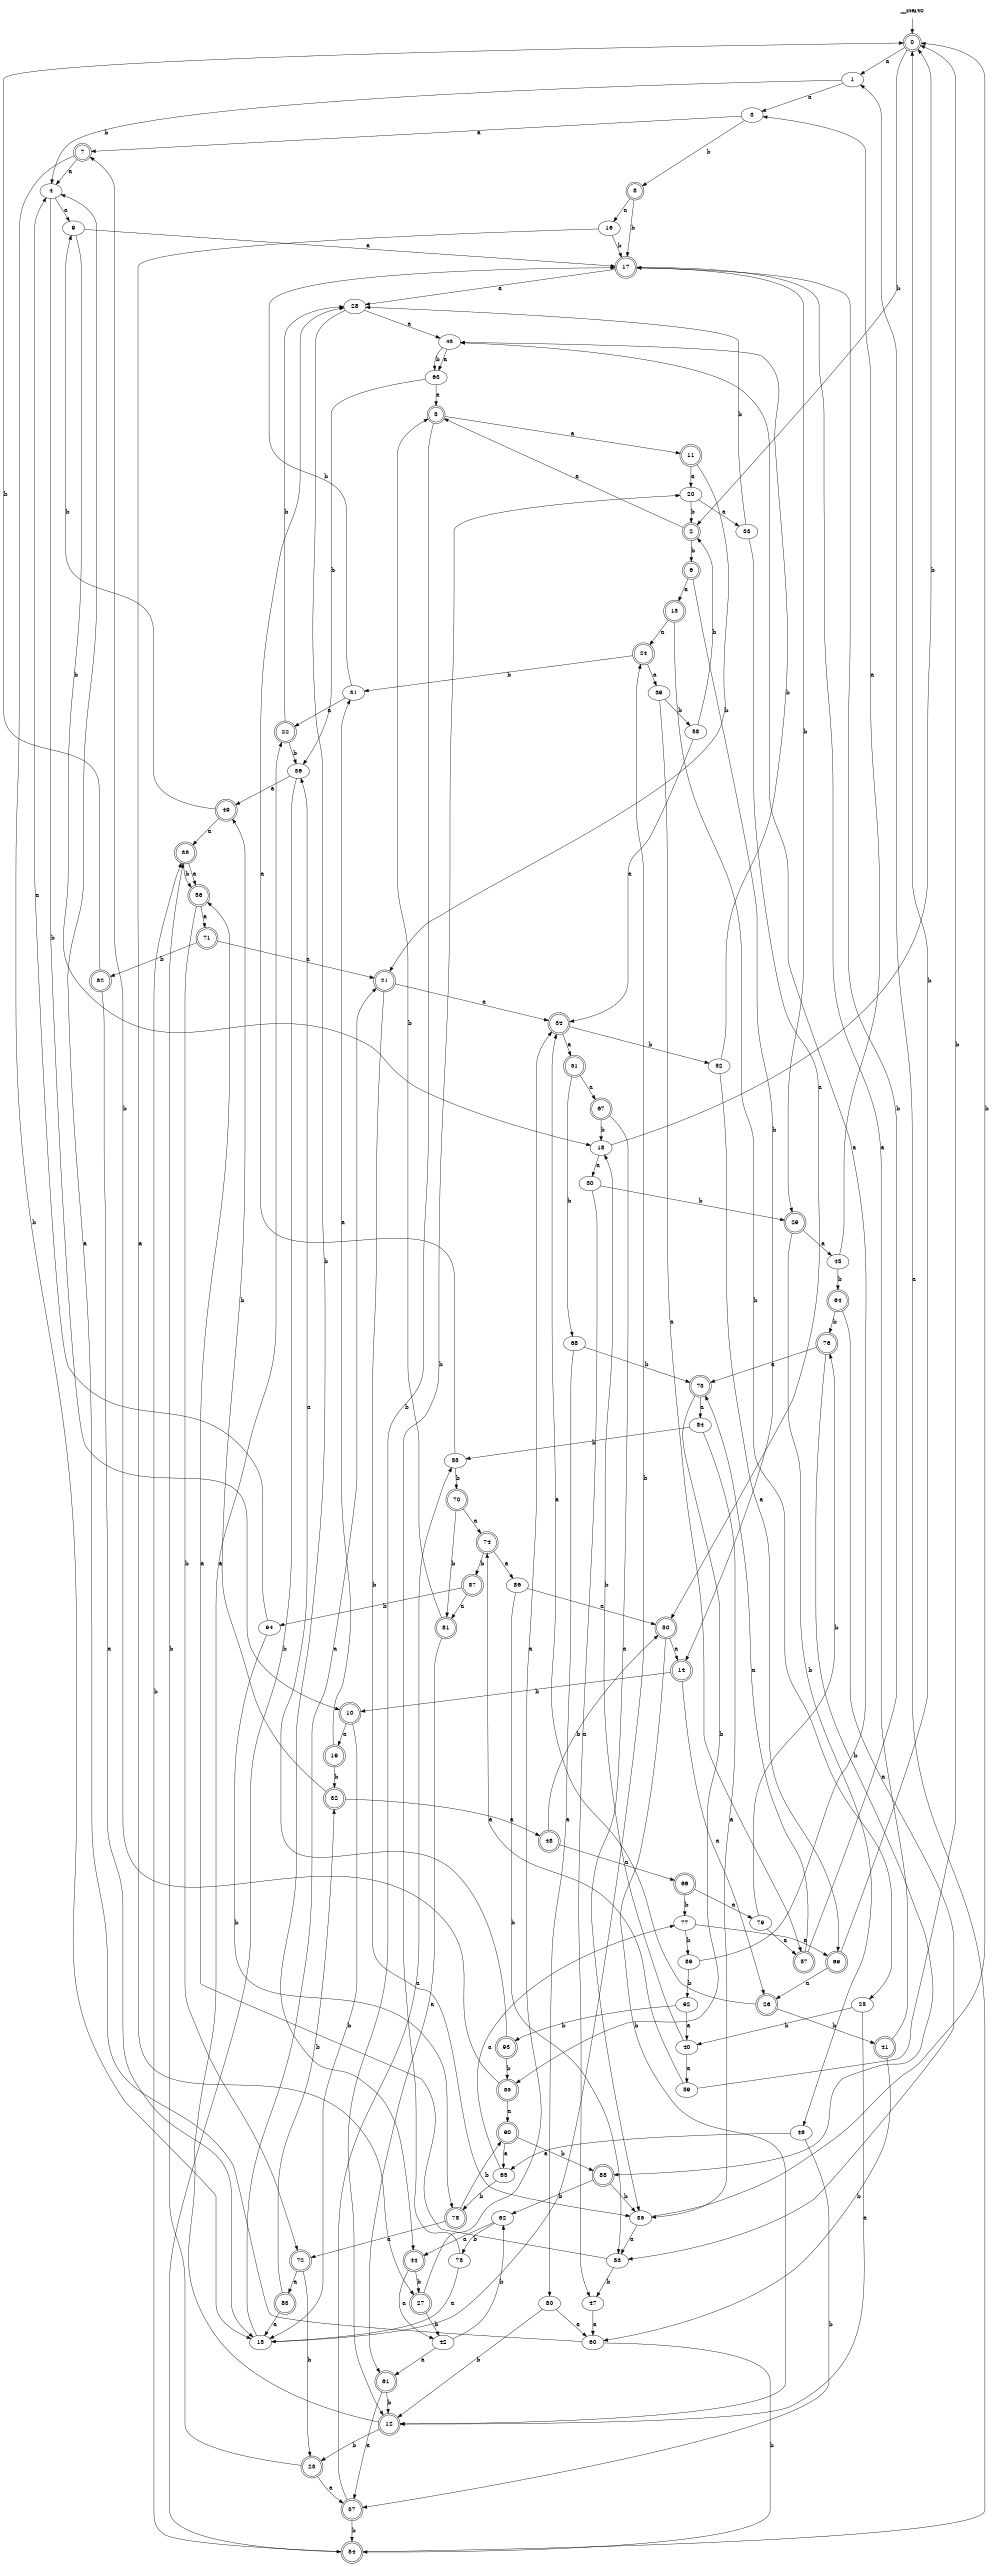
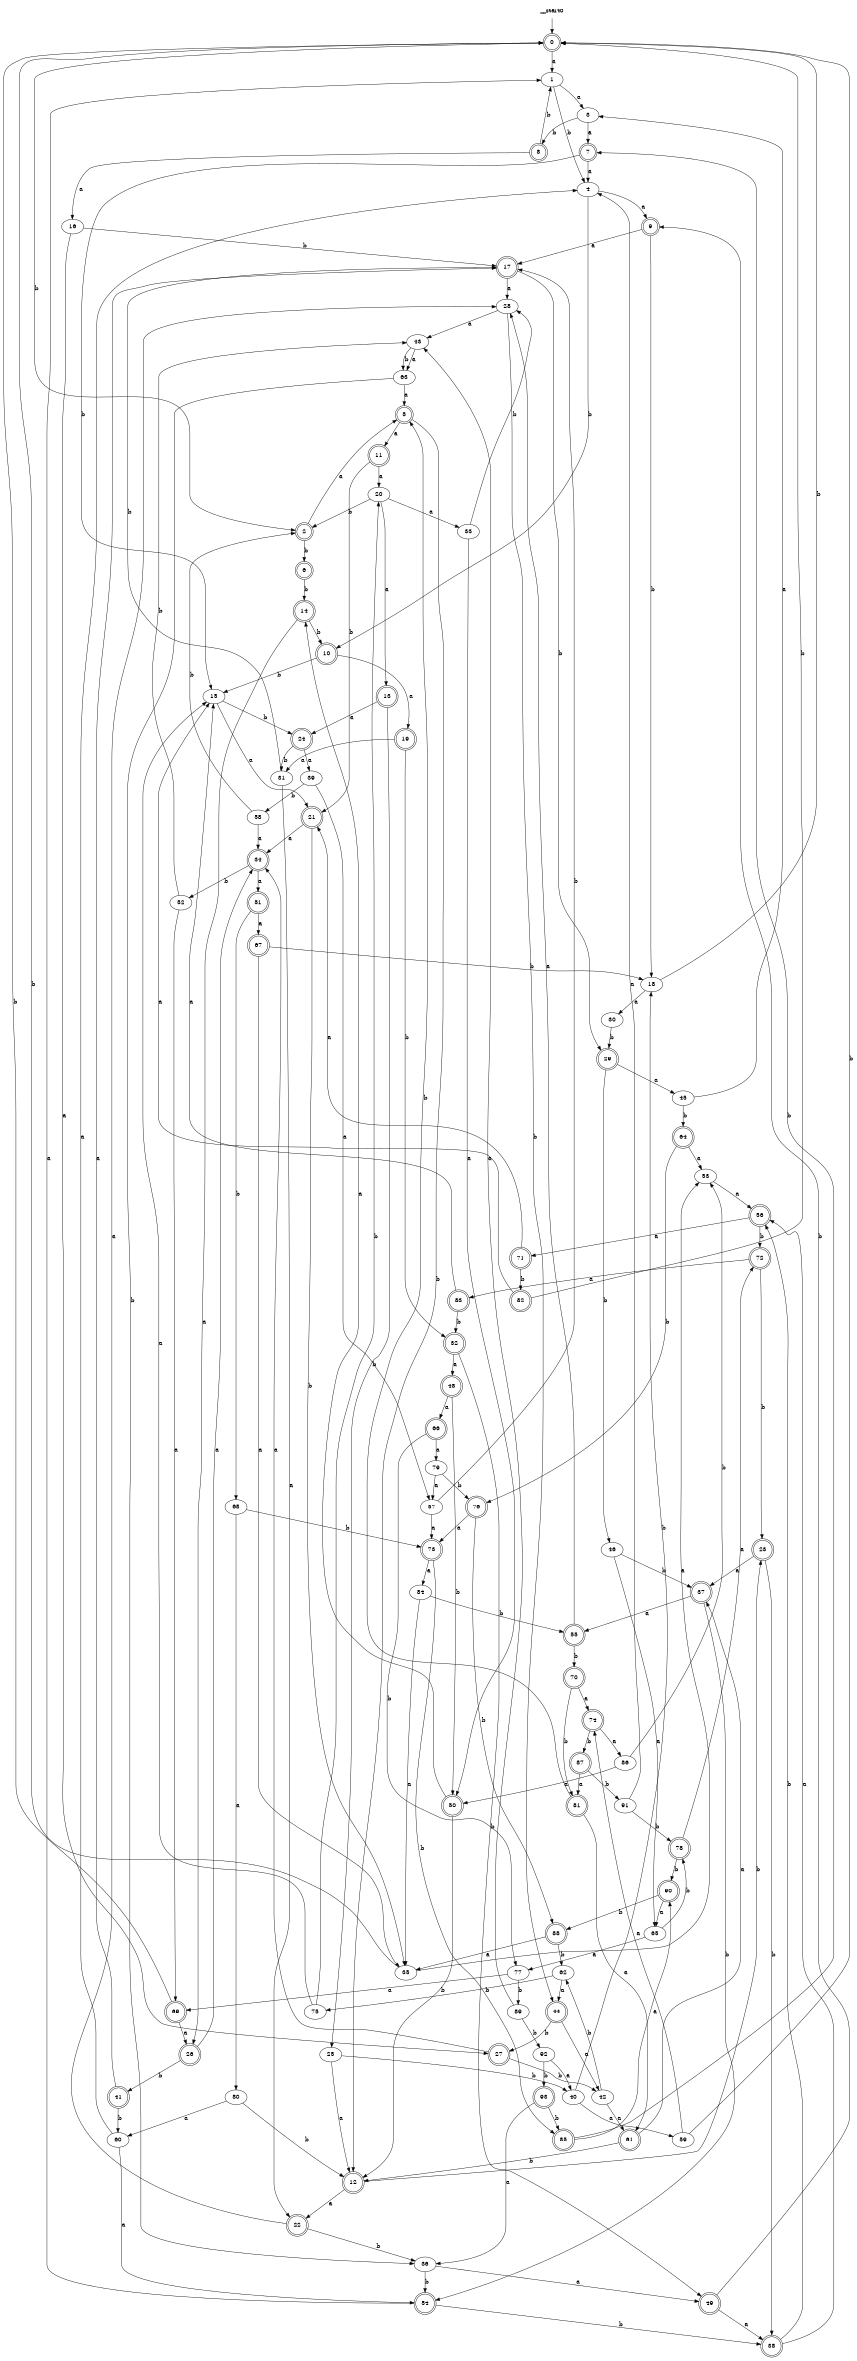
edge "8" -> "17": now "8" -> "1"
node "9": shape ellipse -> doublecircle
edge "22" -> "28": label "b" -> "a"
edge "6" -> "13": now "20" -> "13"
node "55": shape ellipse -> doublecircle
node "94": label "94" -> "91"
node "57": shape doublecircle -> ellipse
edge "88" -> "35": label "b" -> "a"
node "47": removed
edge "60" -> "54": label "b" -> "a"
